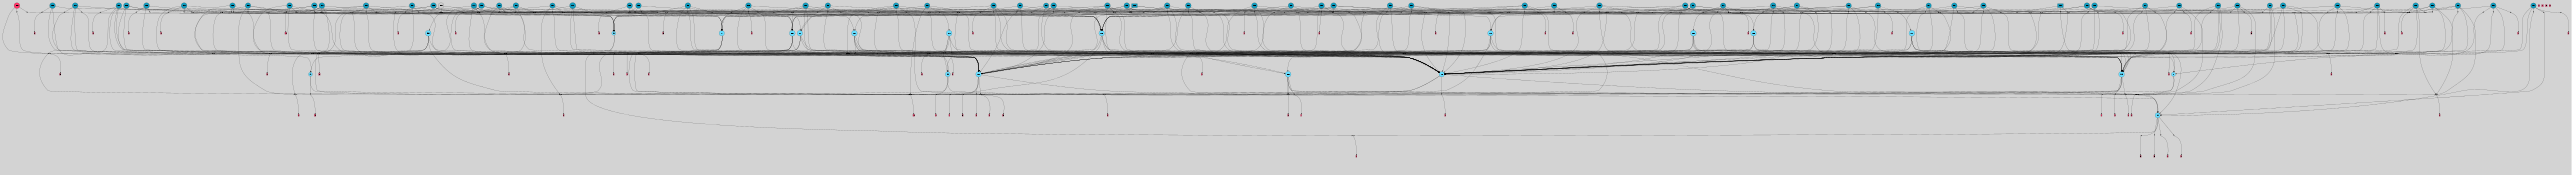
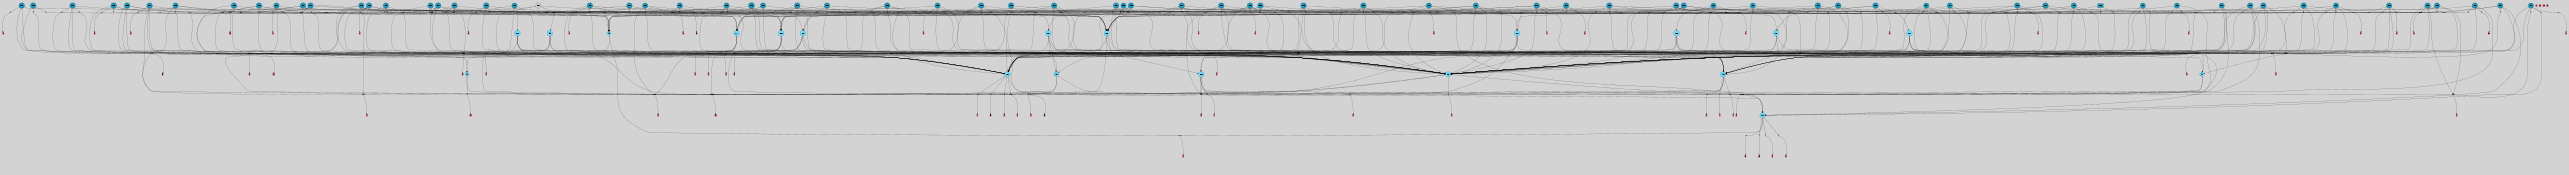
node "T857": fillcolor #ff3366 -> #1199bb
node "T987": added
node "T920": shape box -> circle
